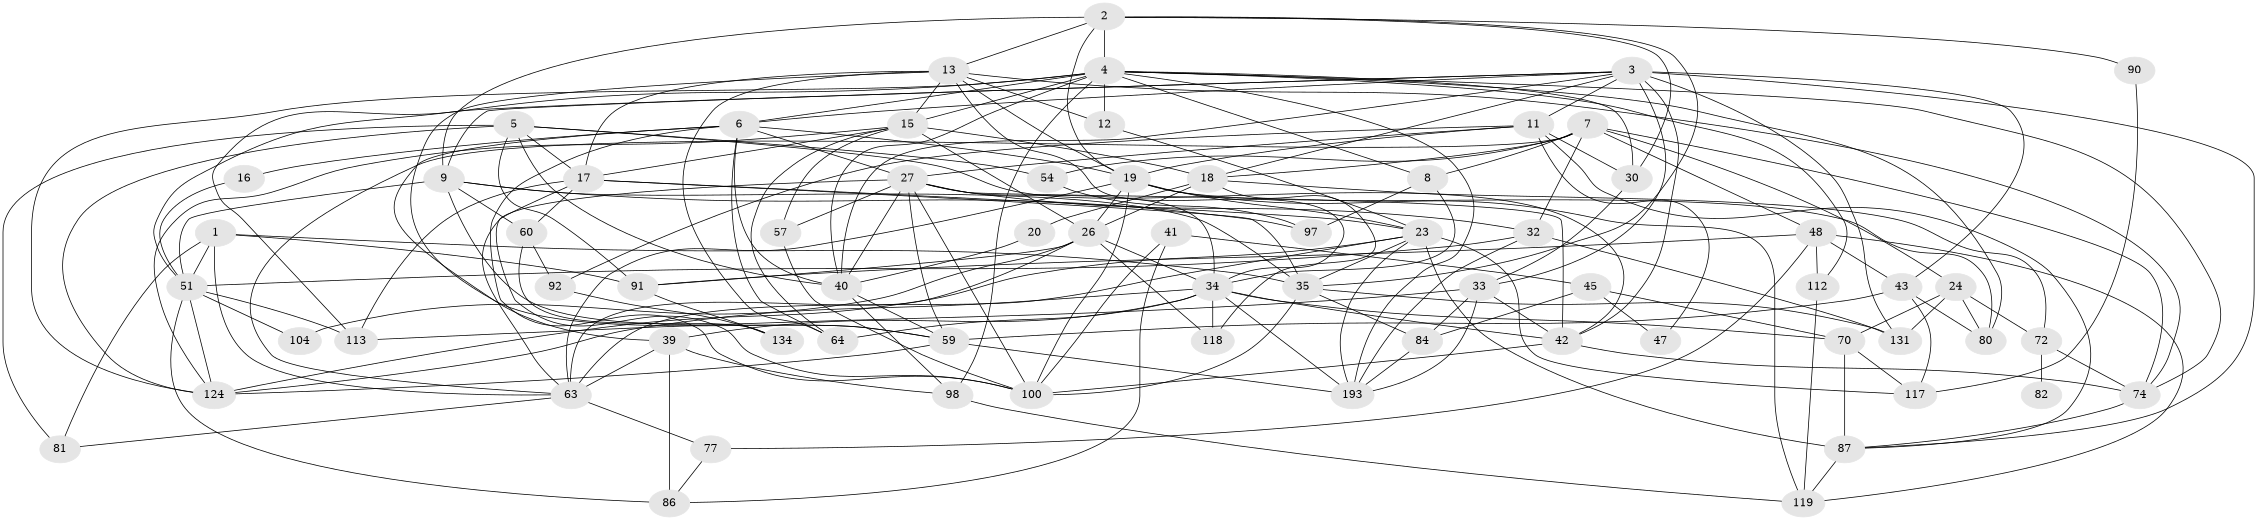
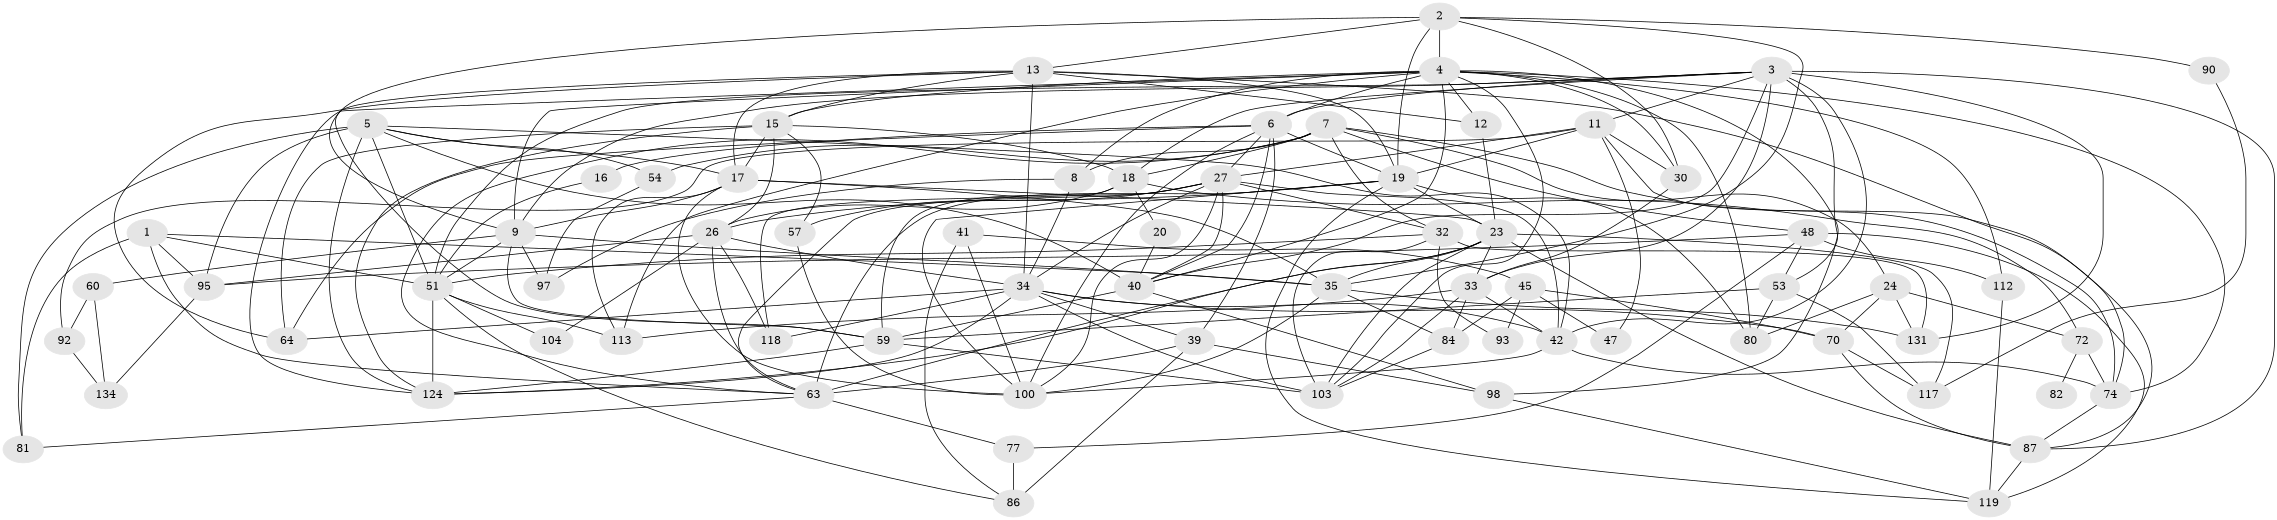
edge "4" -- "9": added
edge "5" -- "51": added
edge "17" -- "60": now "17" -- "9"
edge "23" -- "33": added
node "91": label "91" -> "95"
node "43": label "43" -> "53"
node "93": added
node "193": label "193" -> "103"
